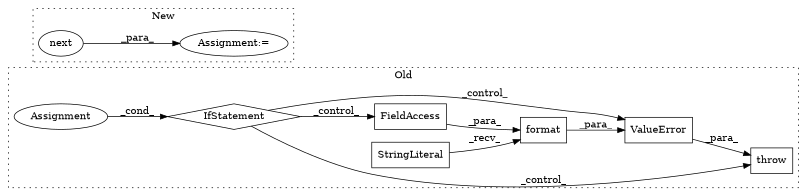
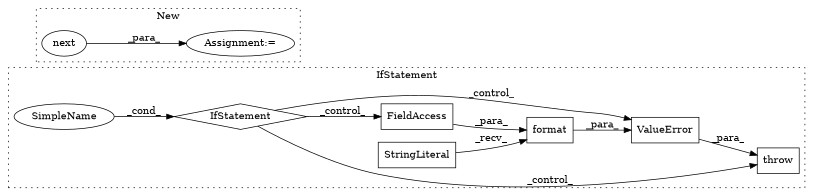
cluster "Old": label "Old" -> "IfStatement"
node "Assignment": label "Assignment" -> "SimpleName"
